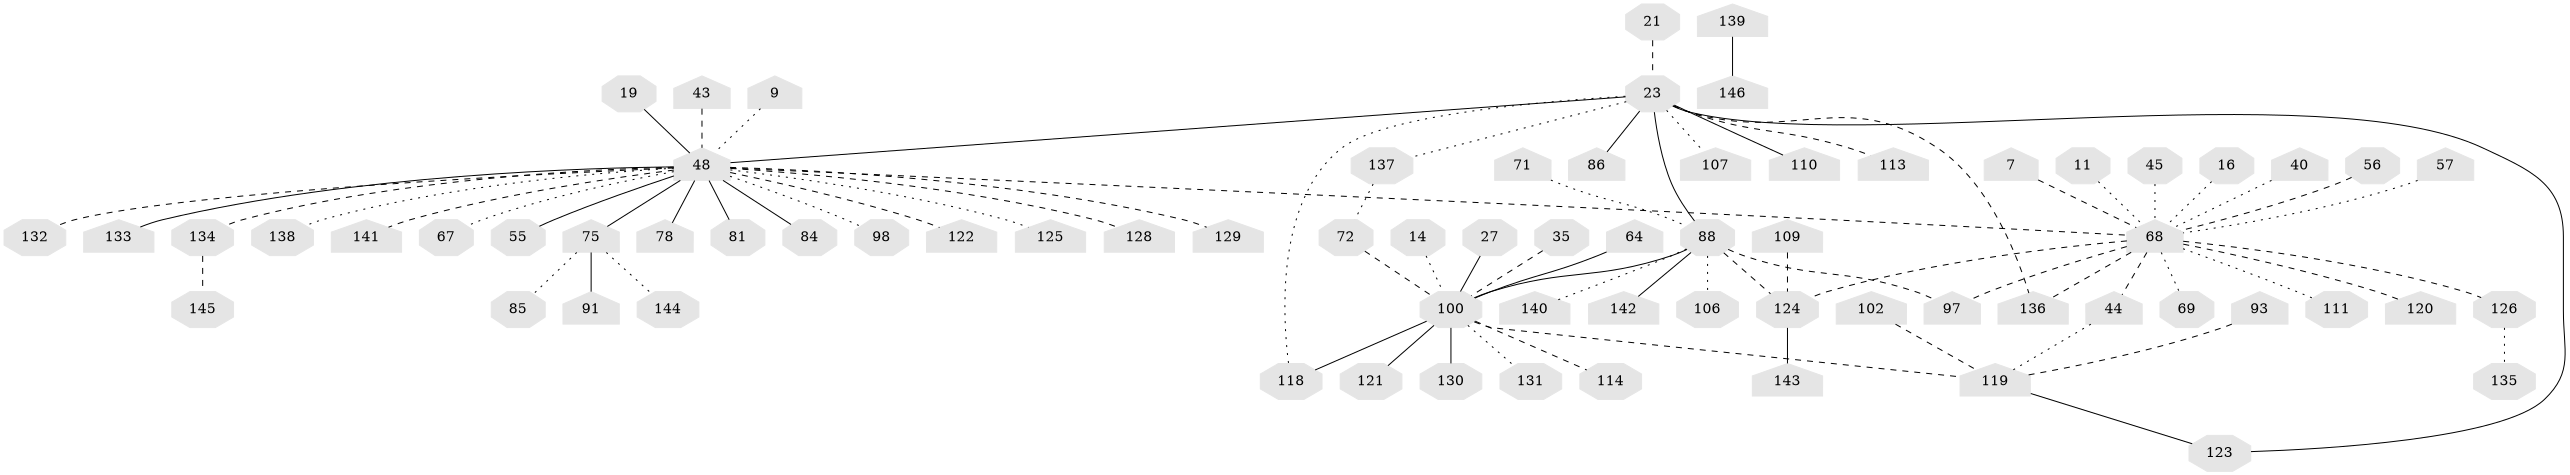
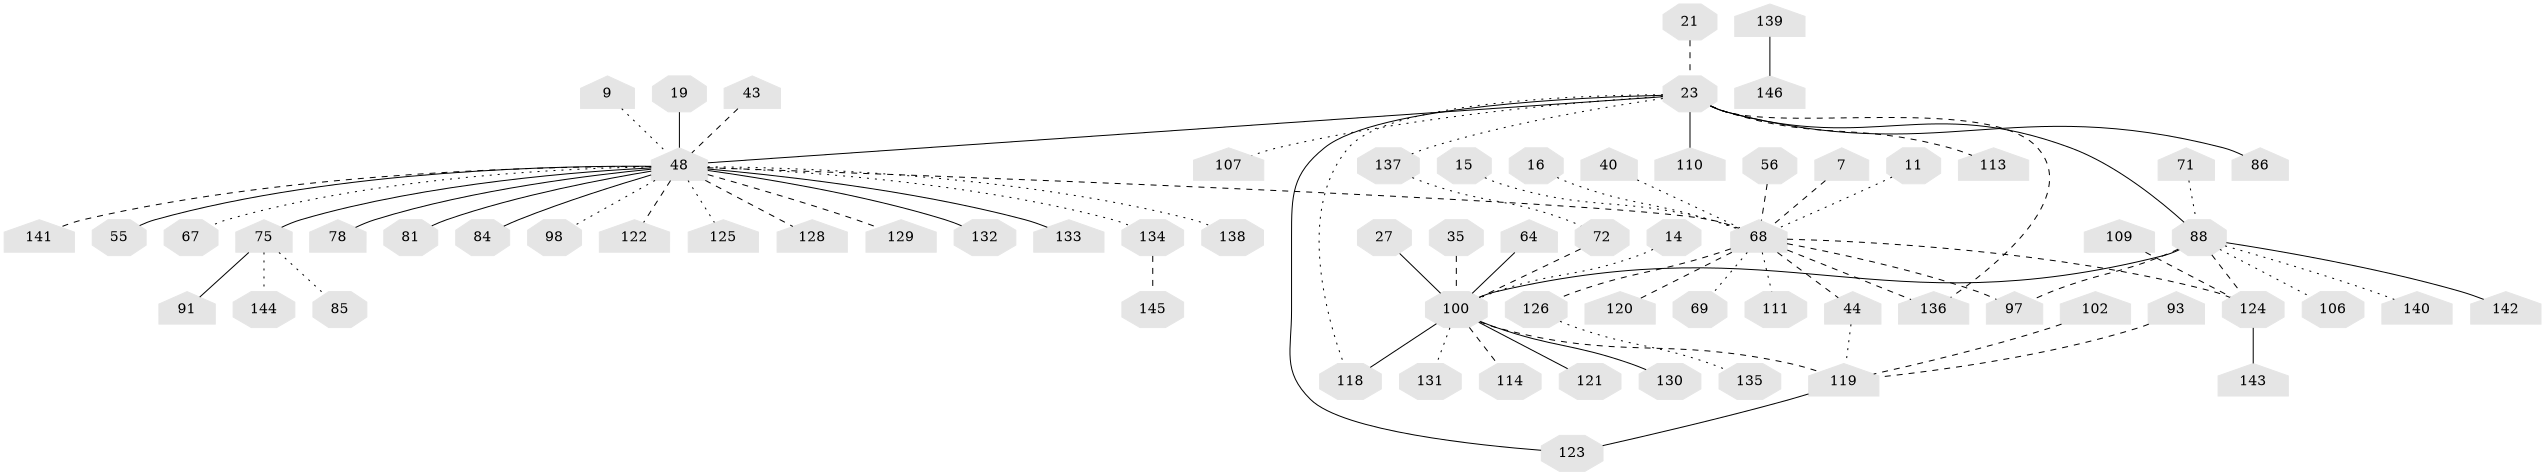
node "45": label "45" -> "15"
node "57": removed
edge "48" -- "134": style dashed -> dotted
edge "48" -- "132": style dashed -> solid
